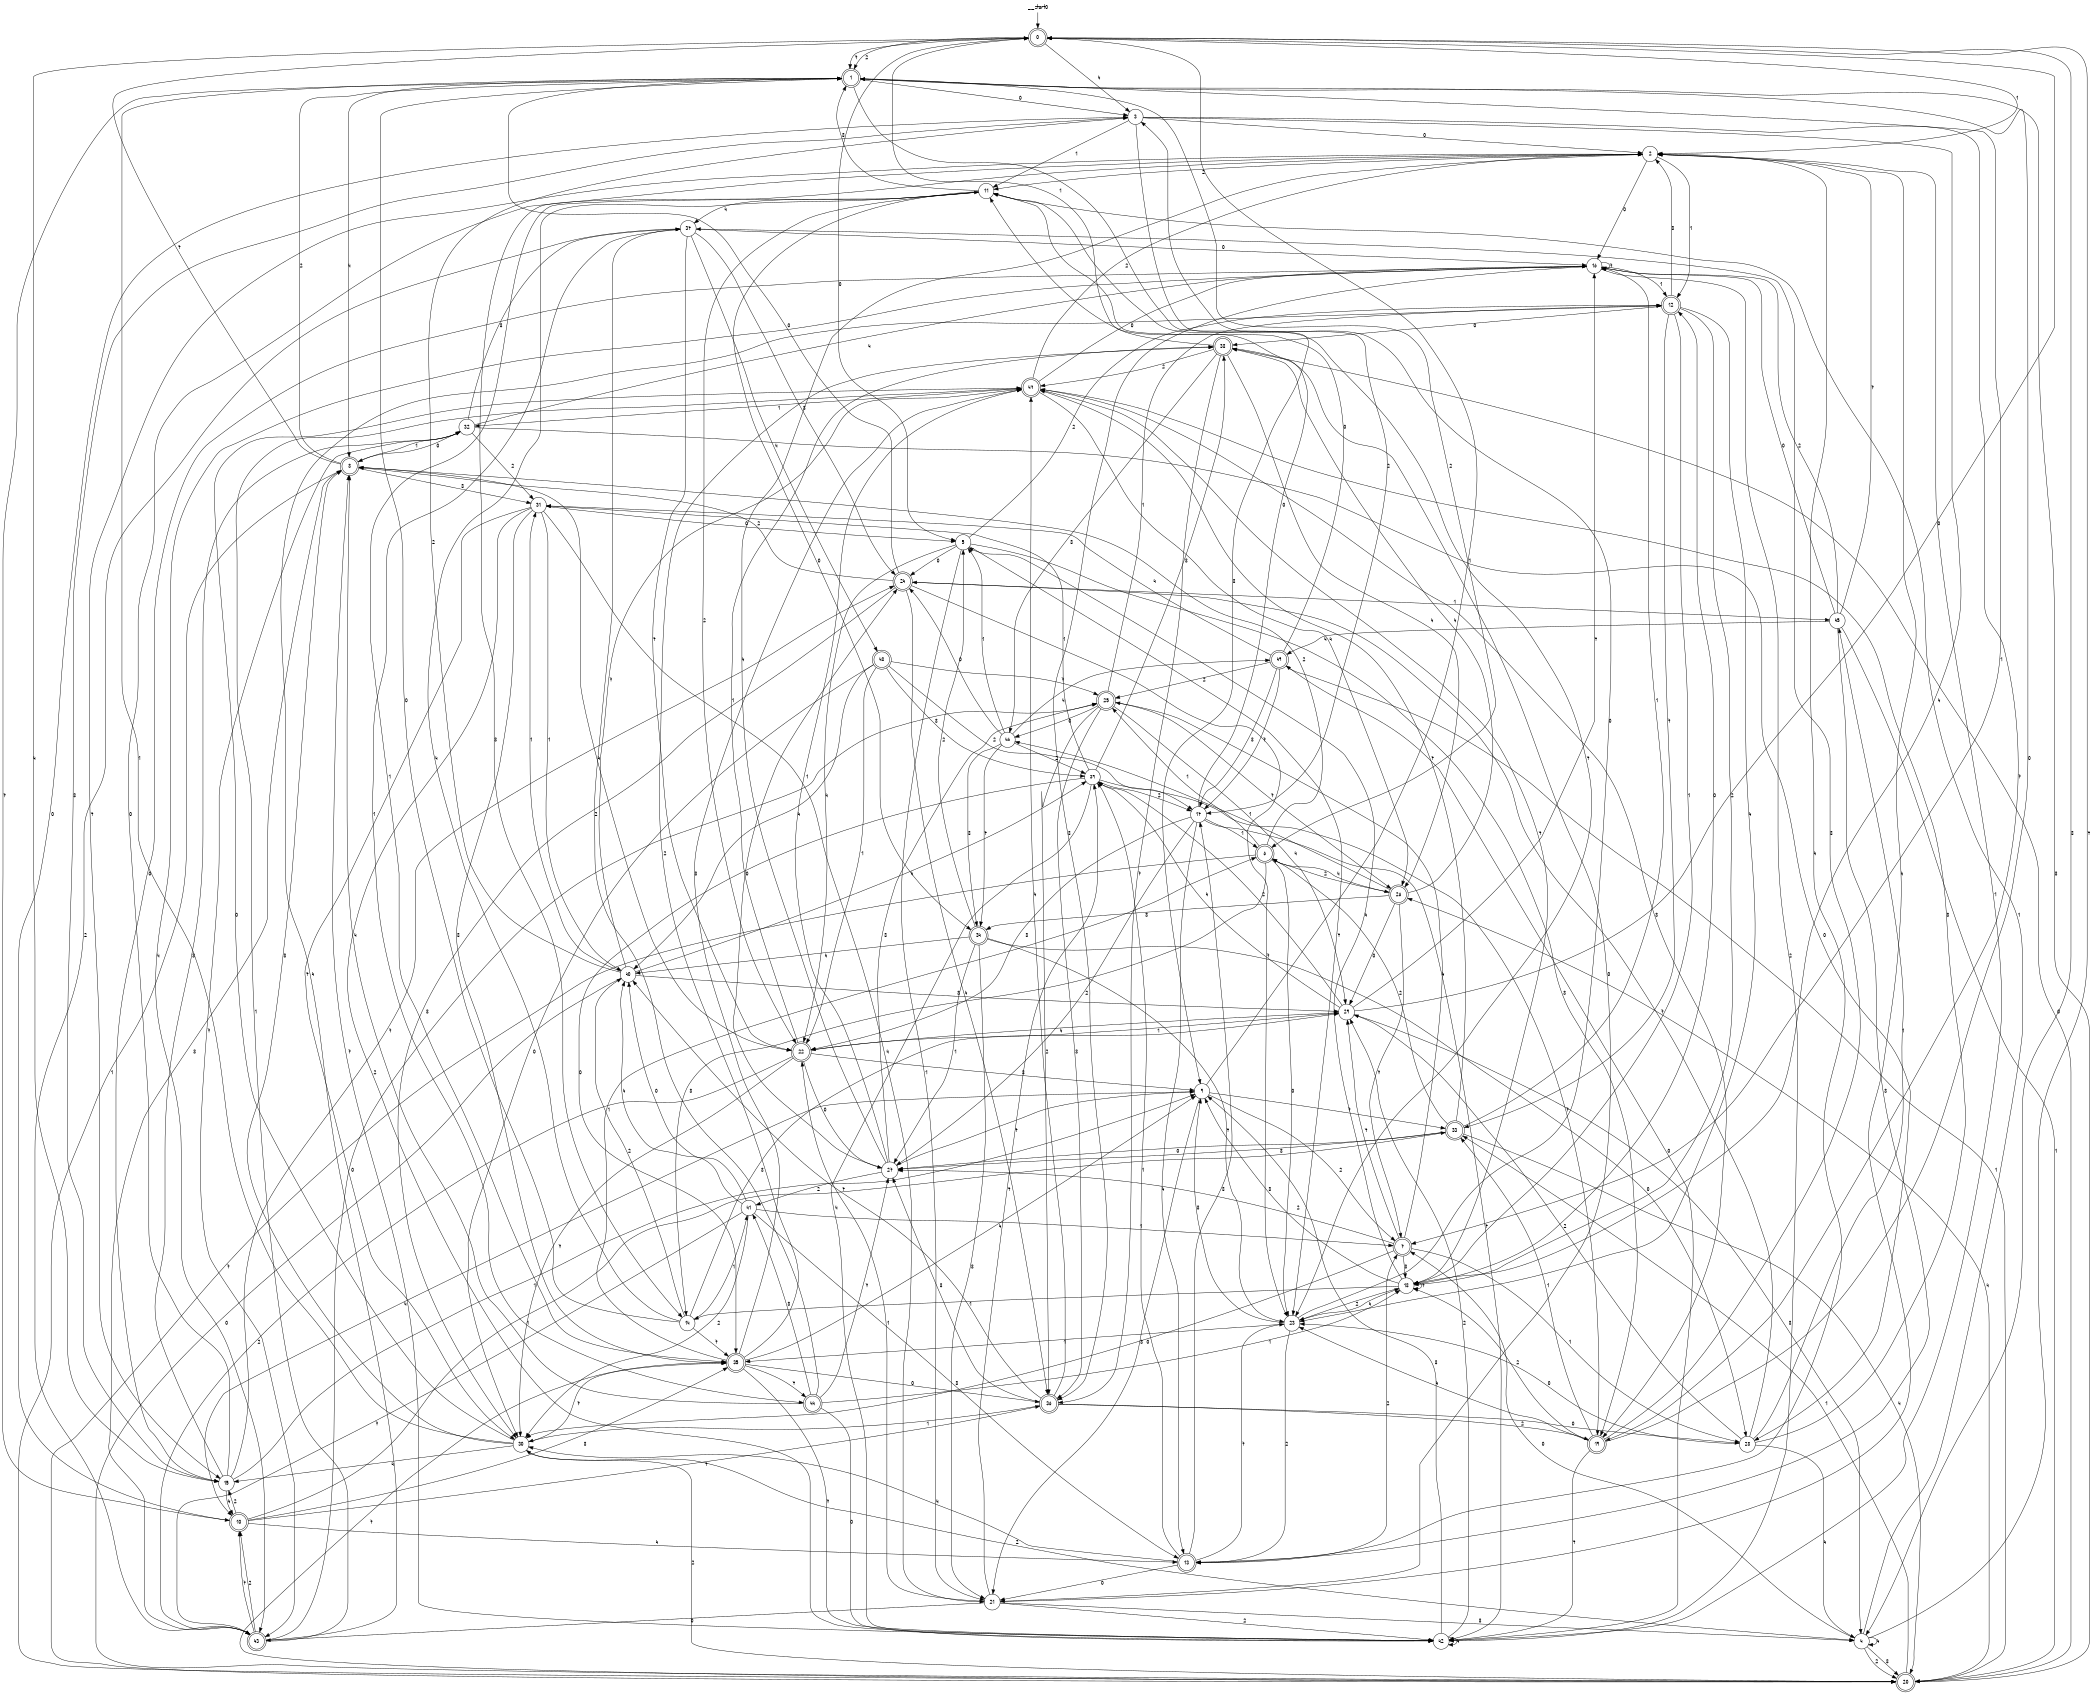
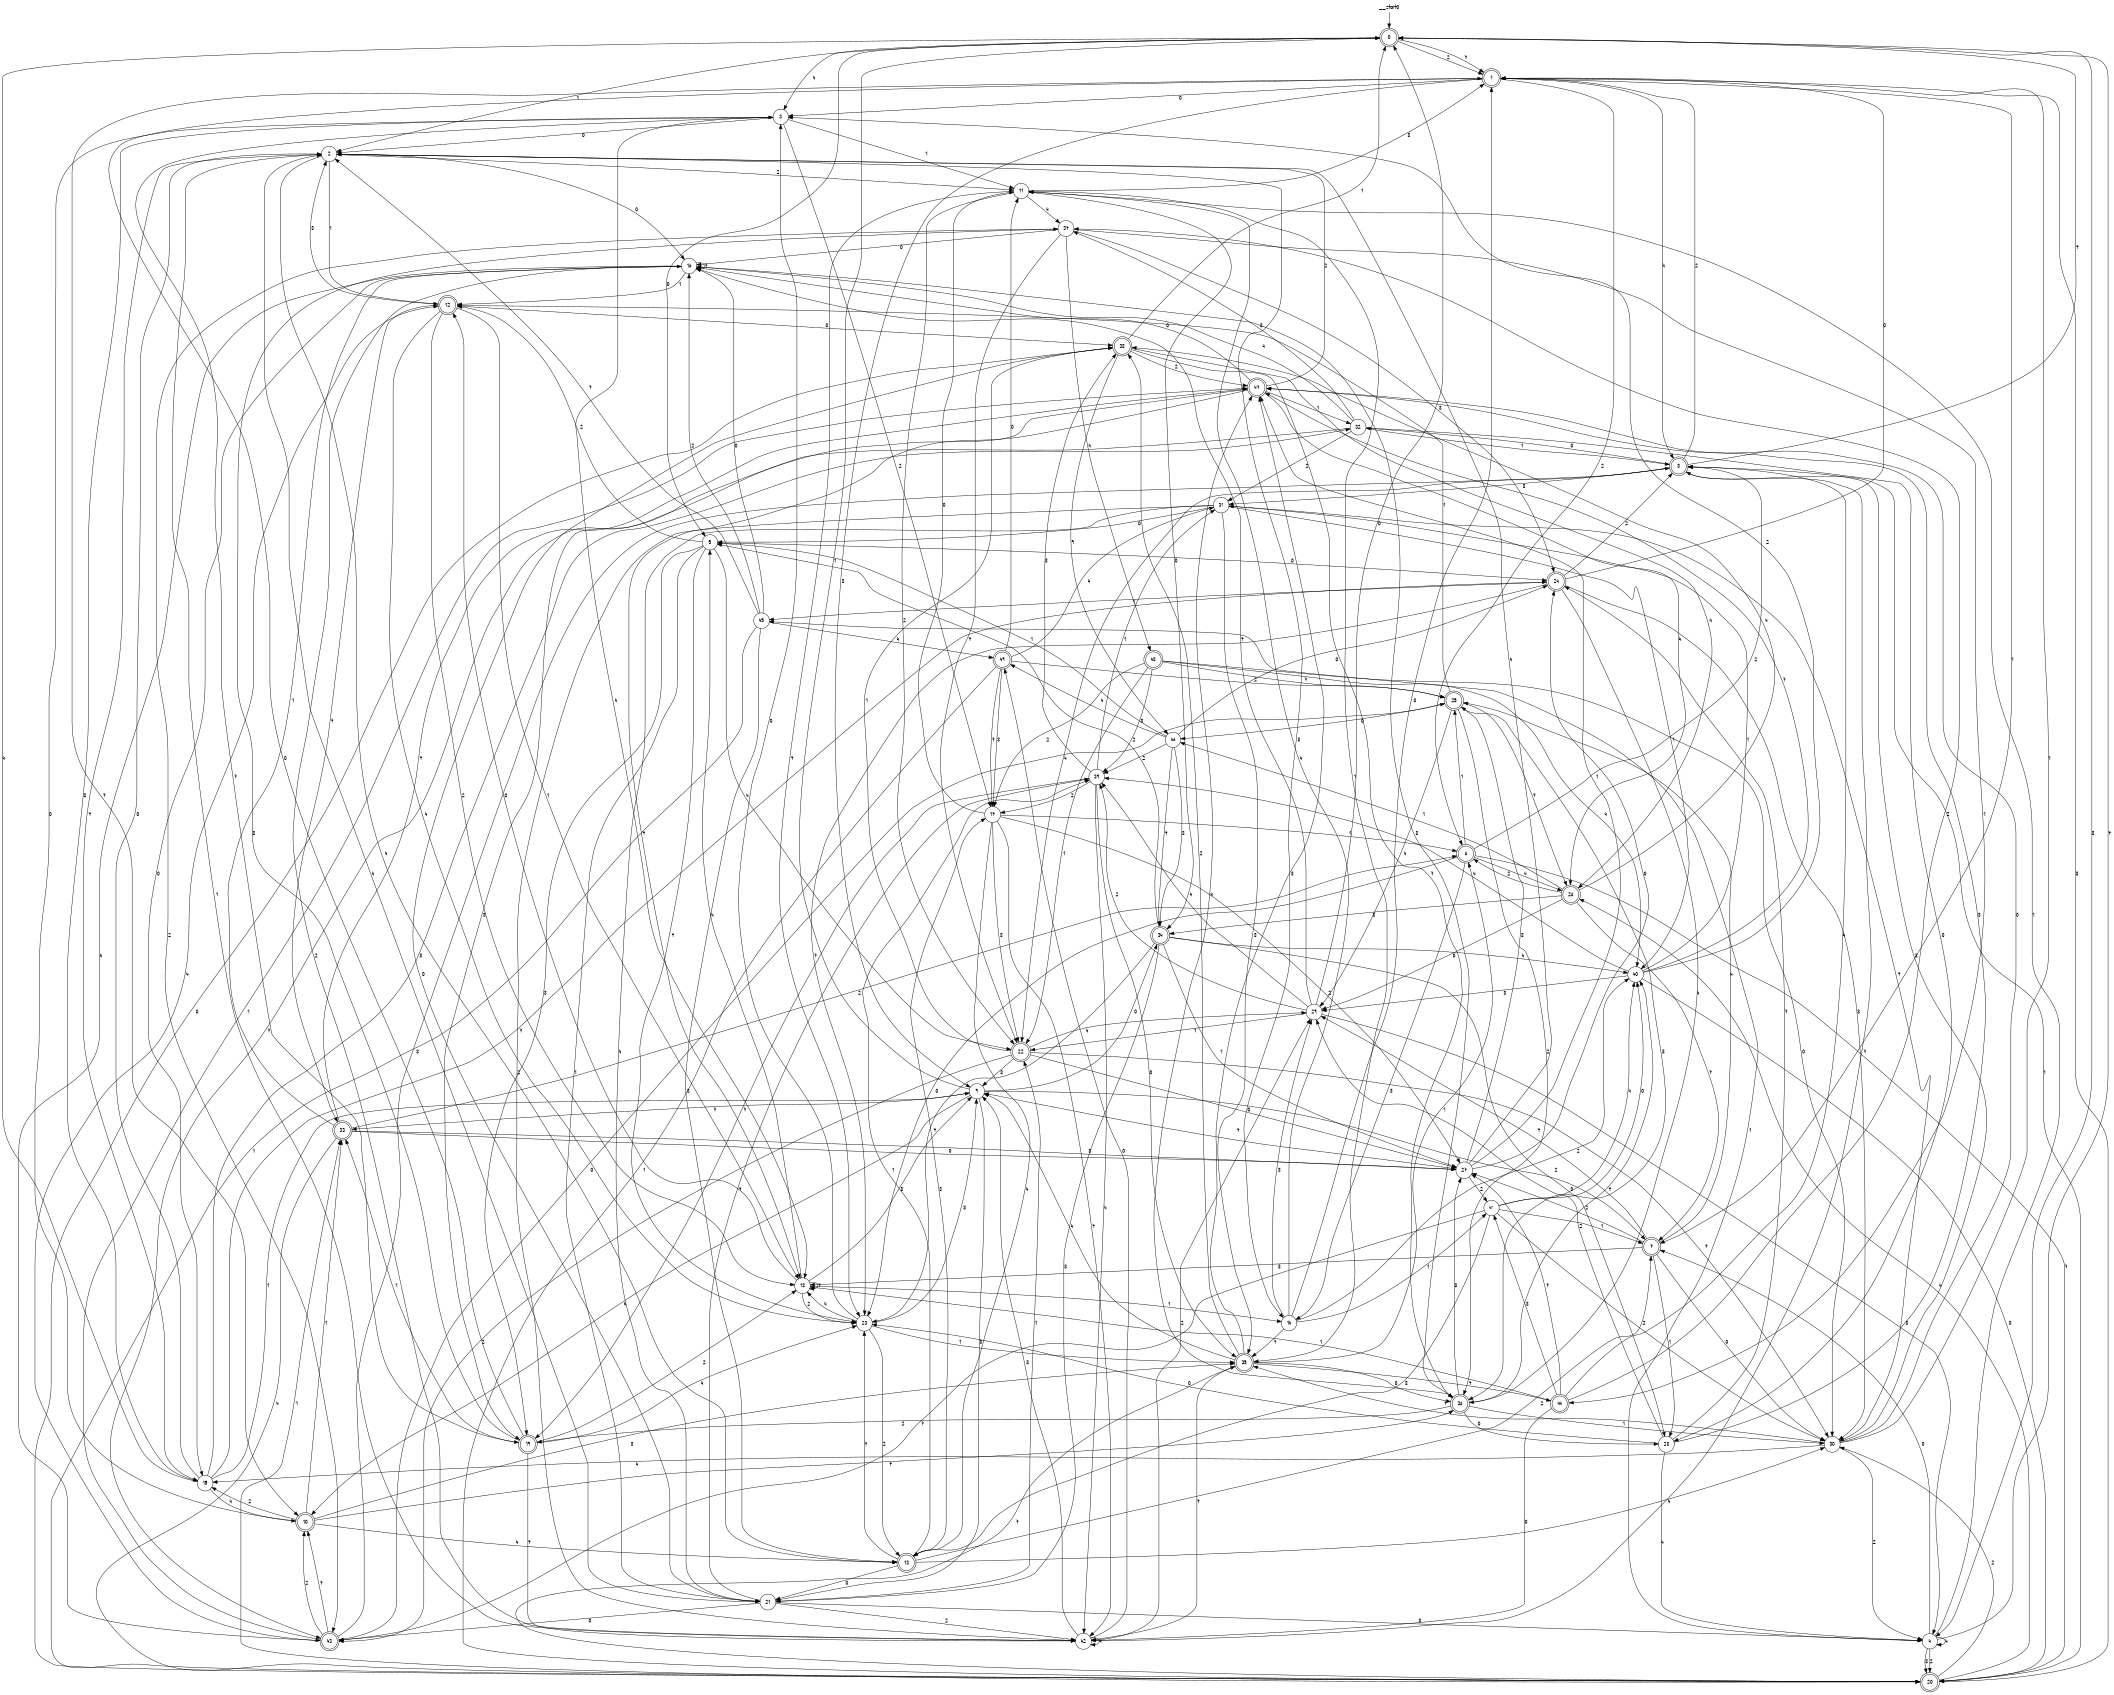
edge "38" -> "46": label "8" -> "9"
edge "28" -> "45": now "4" -> "45"
edge "9" -> "34": added, label "0"
